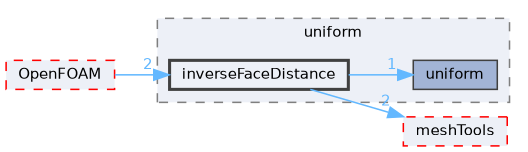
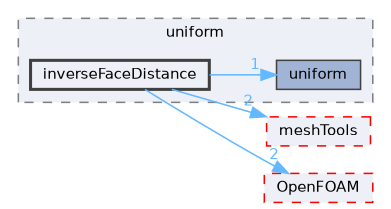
edge "OpenFOAM" -> "inverseFaceDistance": reversed
